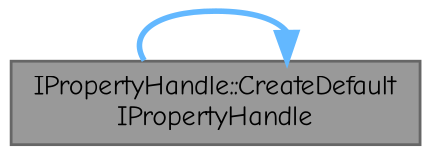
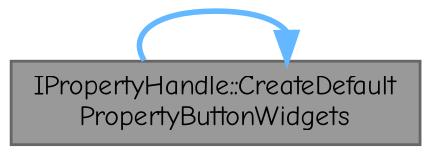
node "IPropertyHandle::CreateDefault IPropertyHandle": label "IPropertyHandle::CreateDefault IPropertyHandle" -> "IPropertyHandle::CreateDefault PropertyButtonWidgets"
